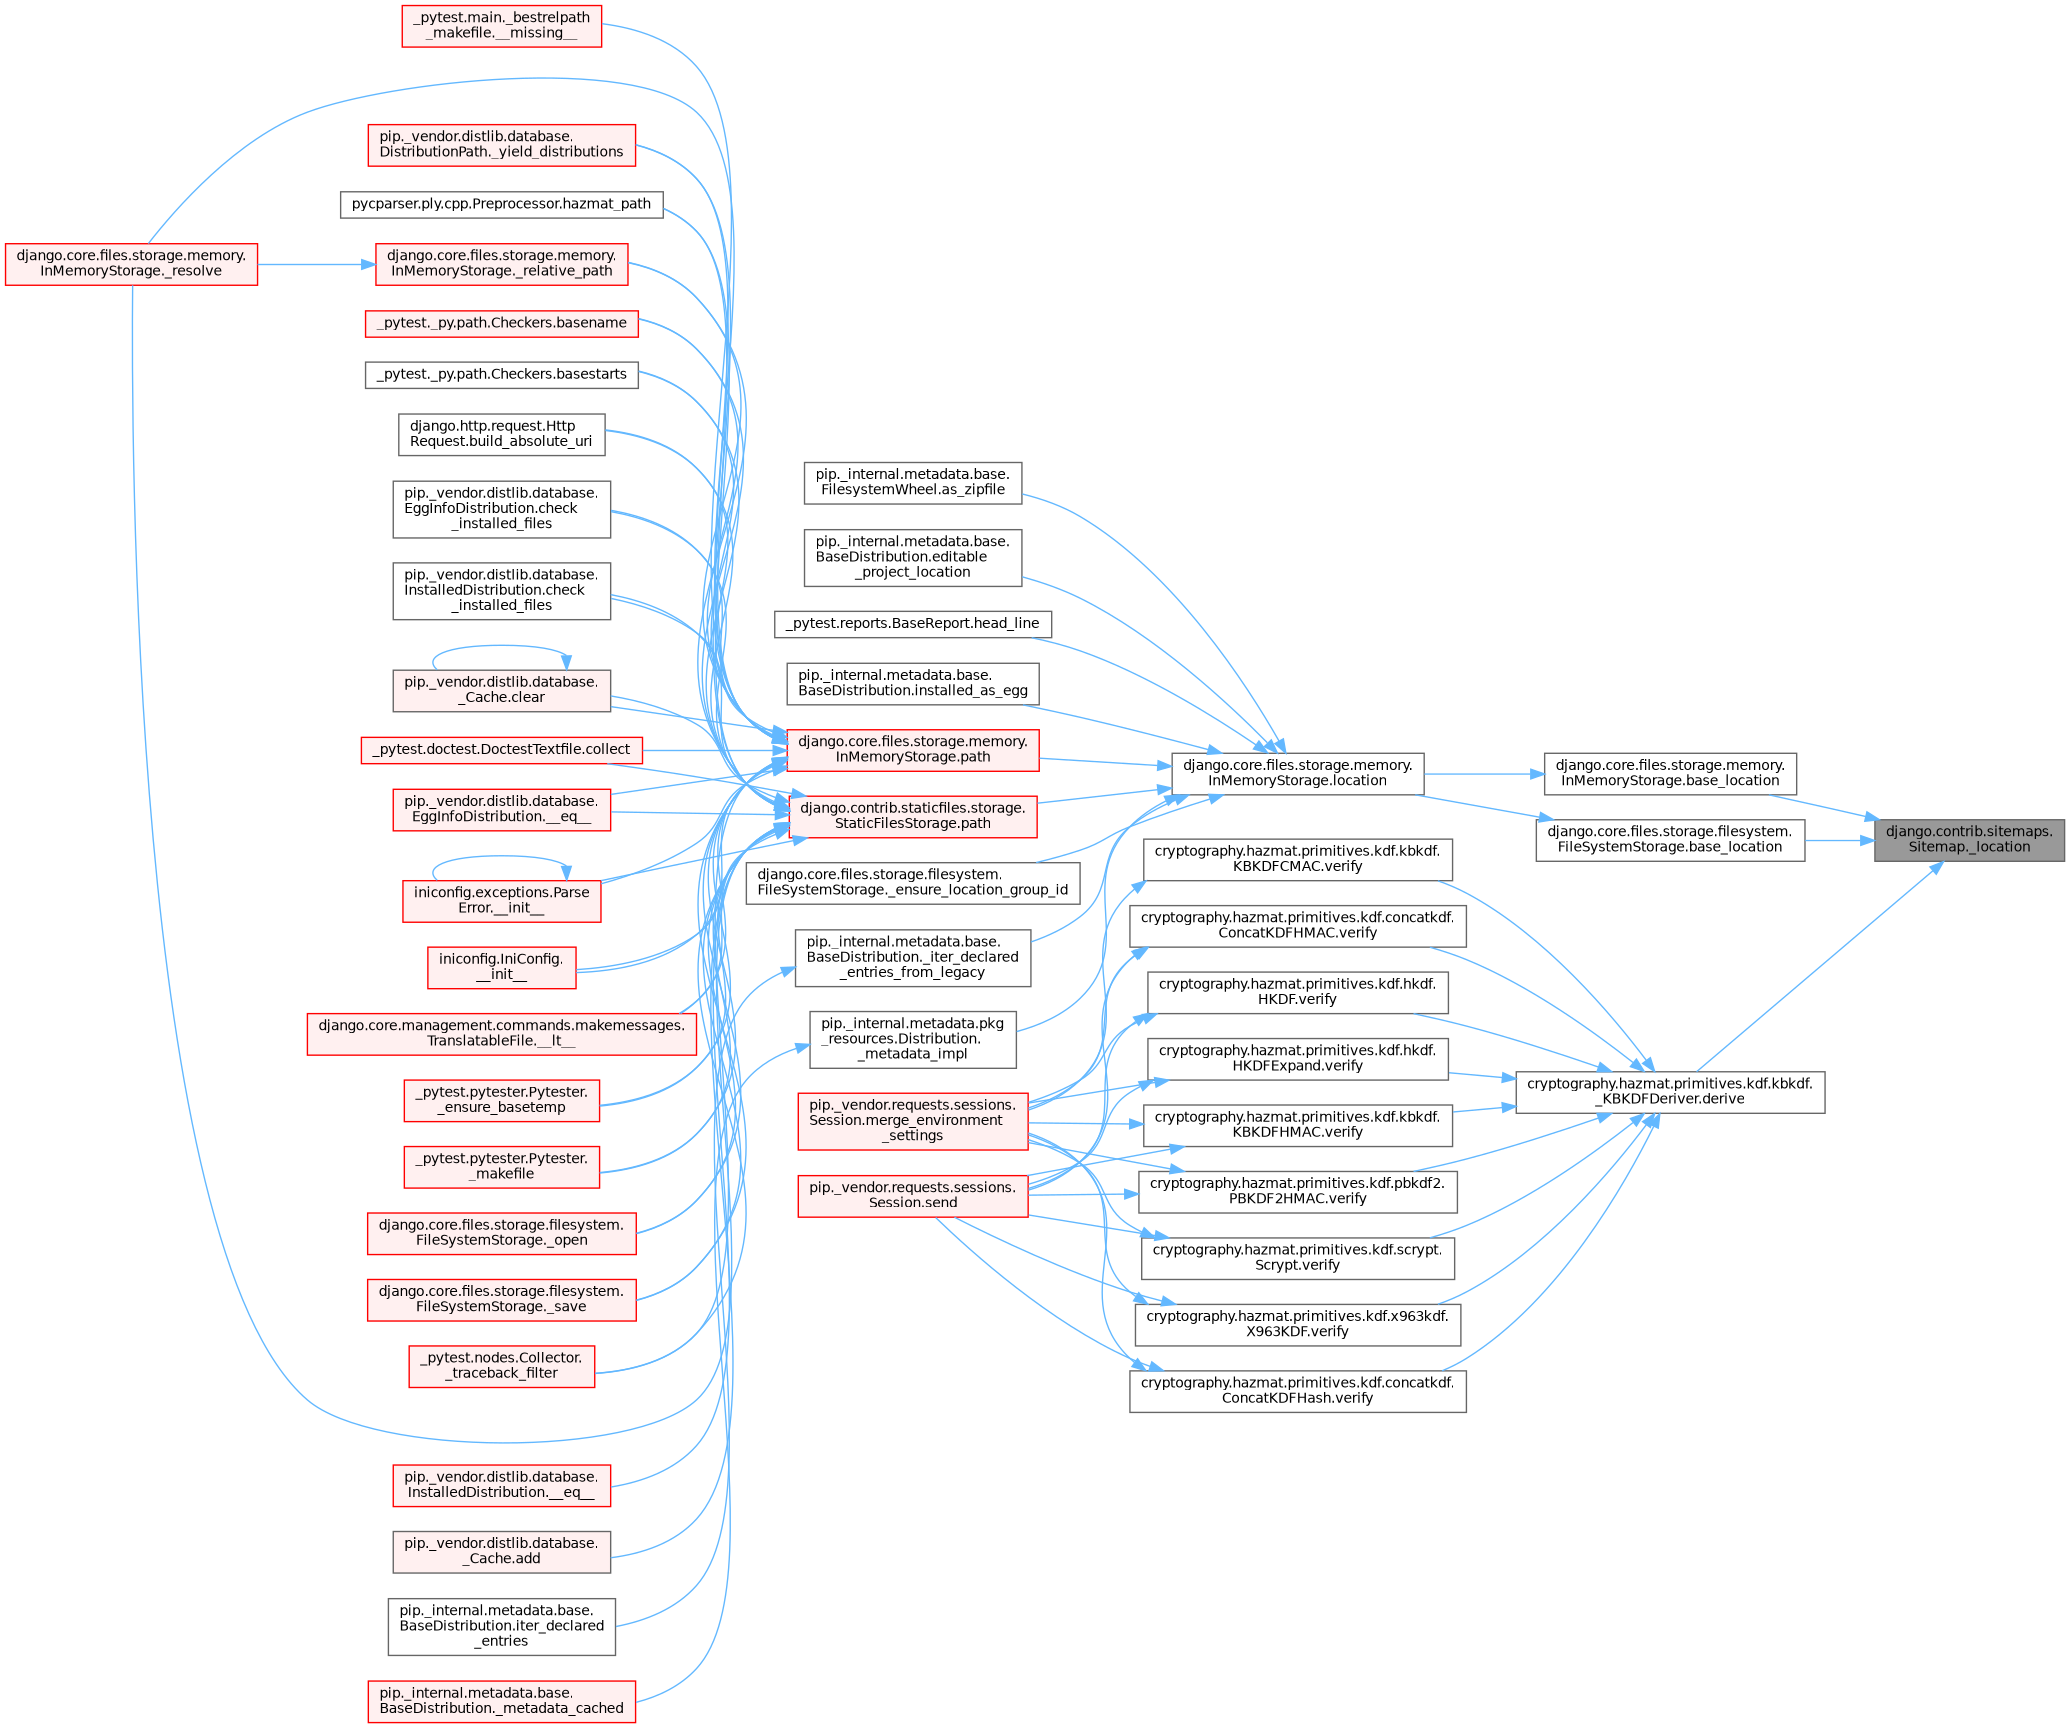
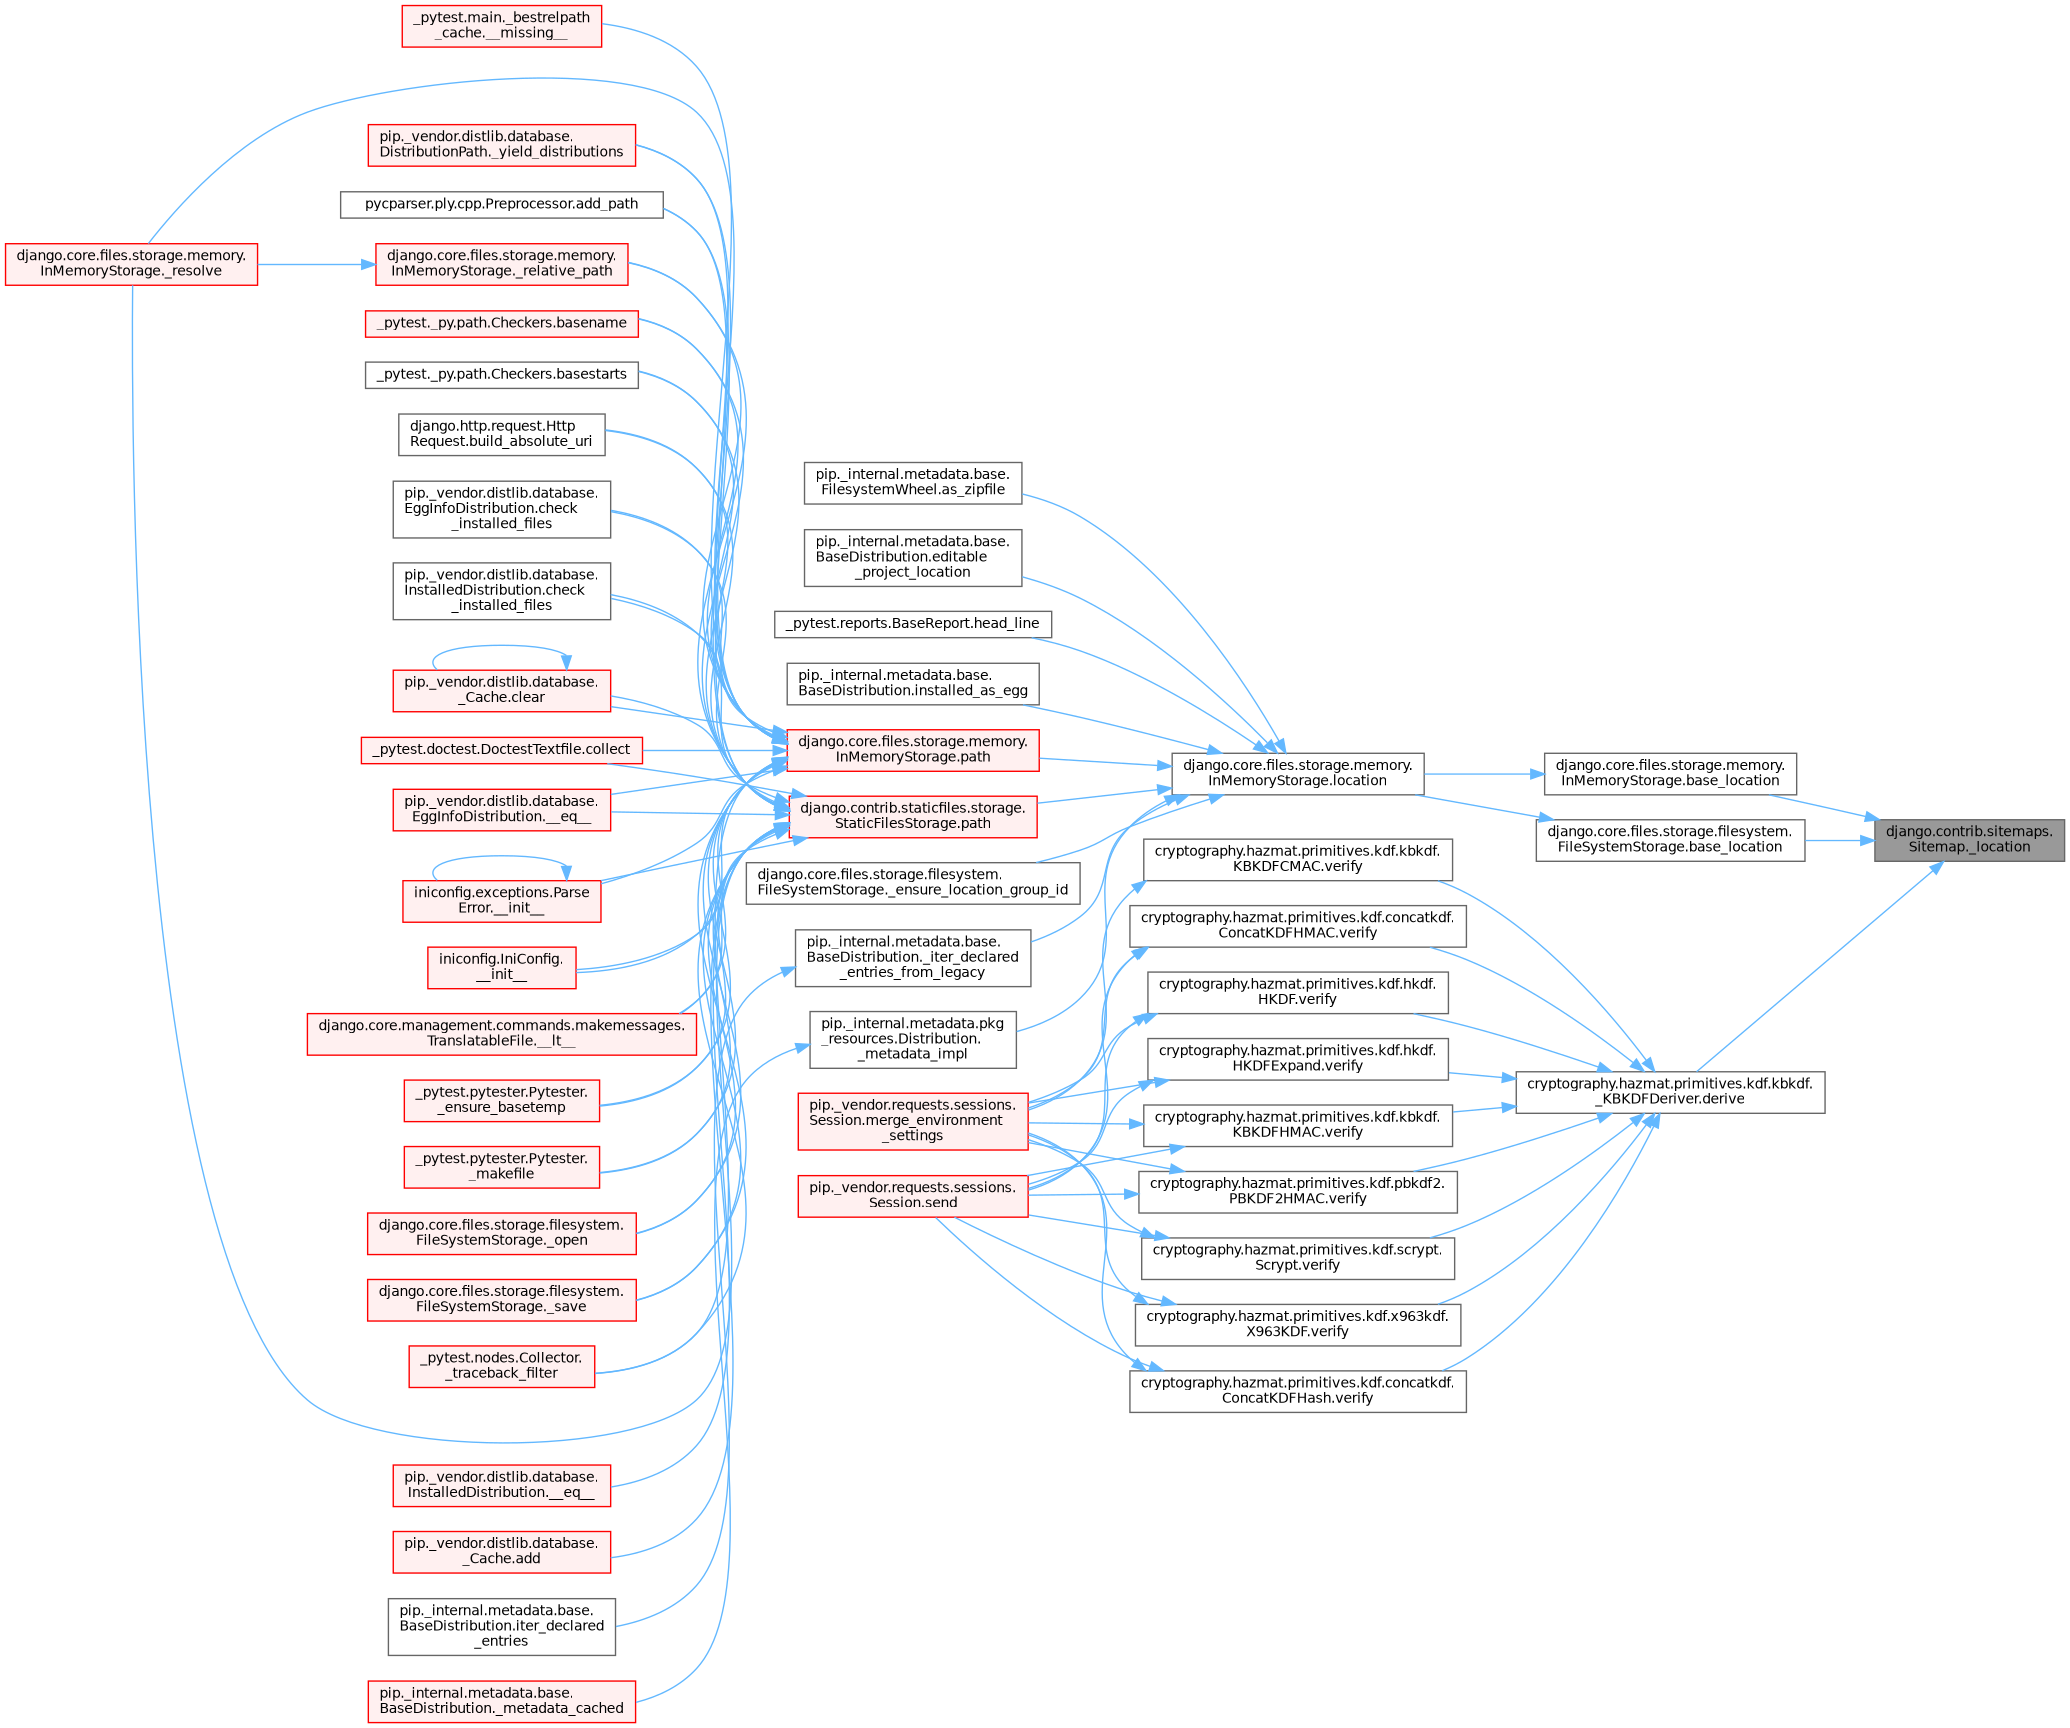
node "_pytest.main._bestrelpath _makefile.__missing__": label "_pytest.main._bestrelpath _makefile.__missing__" -> "_pytest.main._bestrelpath _cache.__missing__"
node "pycparser.ply.cpp.Preprocessor.hazmat_path": label "pycparser.ply.cpp.Preprocessor.hazmat_path" -> "pycparser.ply.cpp.Preprocessor.add_path"
node "pip._vendor.distlib.database. _Cache.clear": color grey40 -> red
node "pip._vendor.distlib.database. _Cache.add": color grey40 -> red
